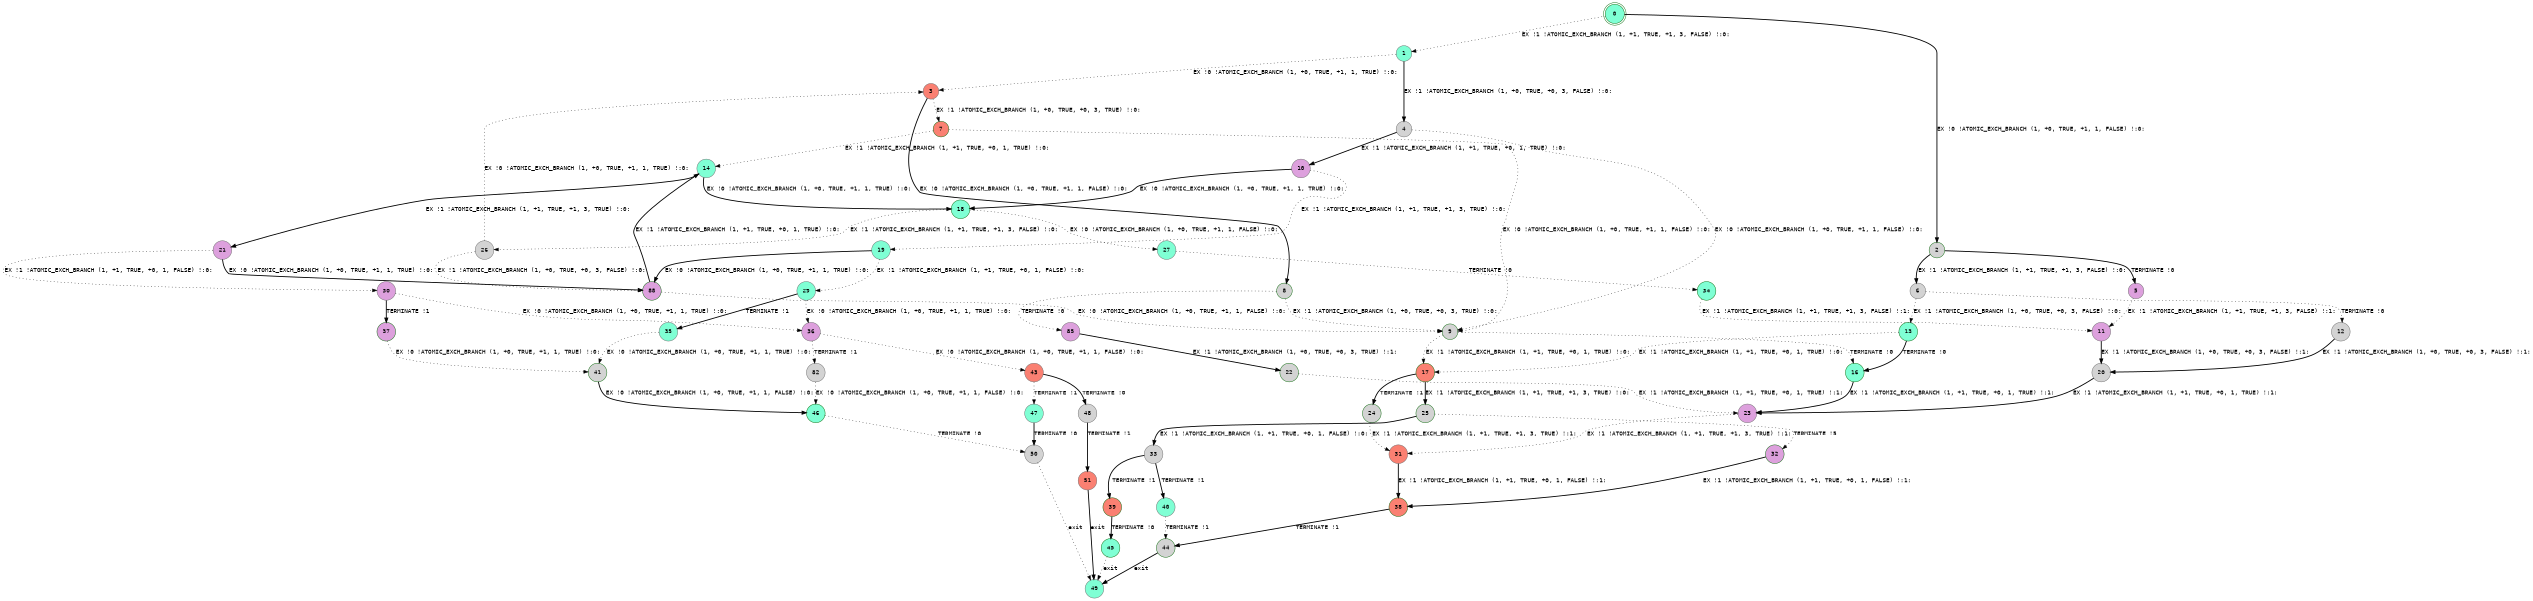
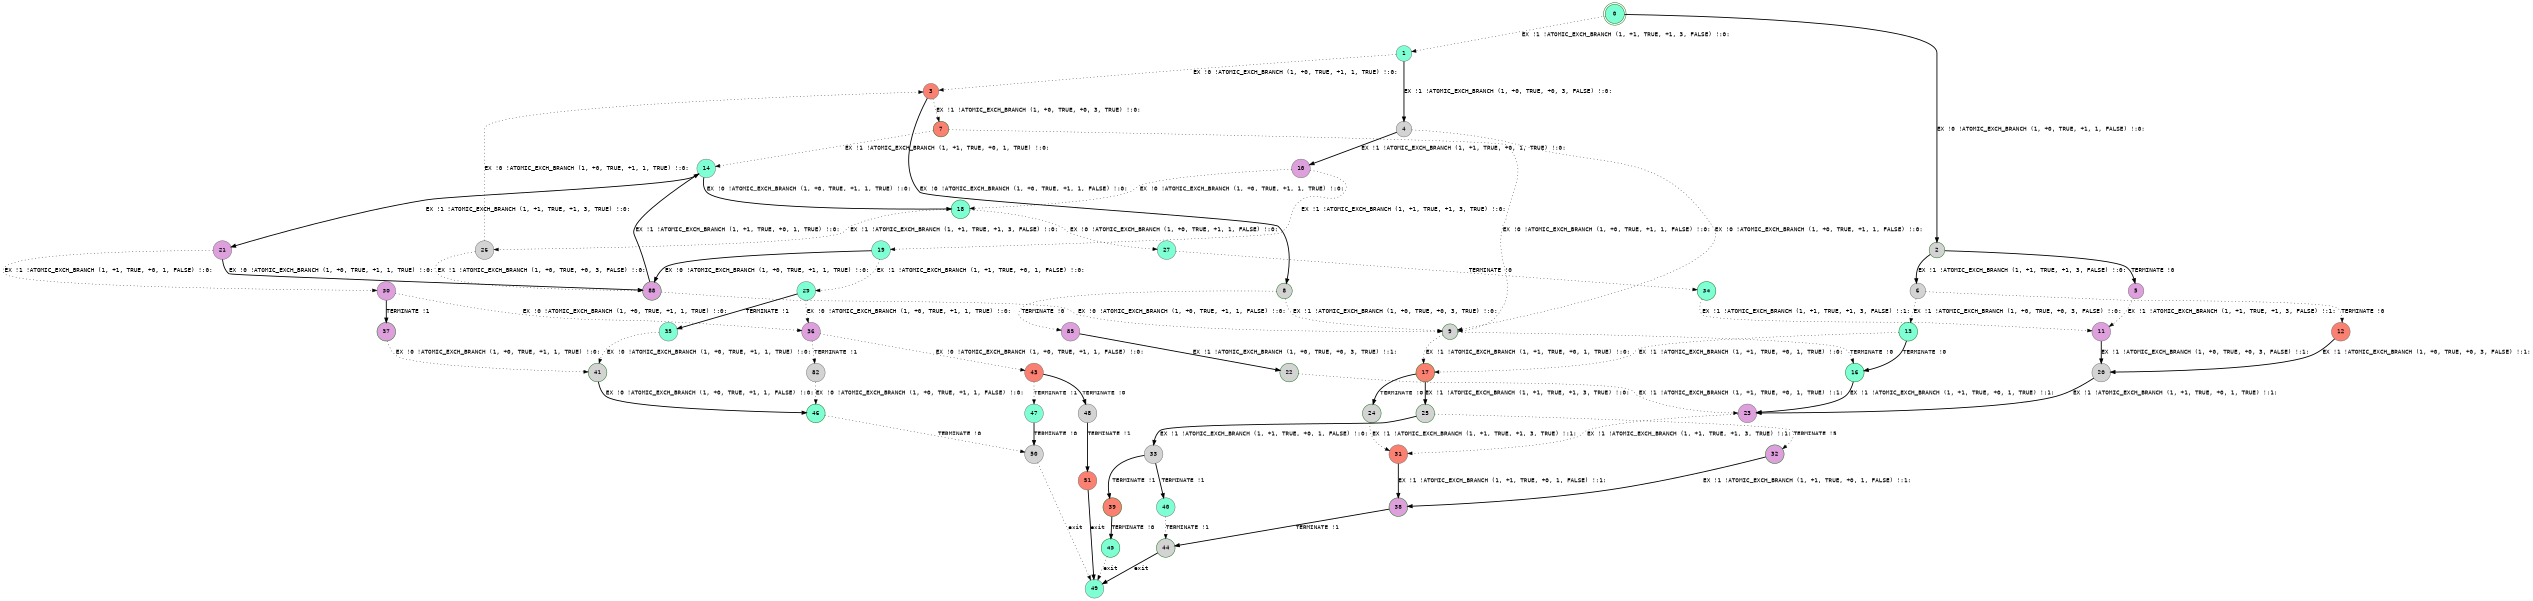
edge "10" -> "18": style bold -> dotted
node "12": fillcolor lightgrey -> salmon
edge "17" -> "24": label "TERMINATE !1" -> "TERMINATE !0"
node "38": fillcolor salmon -> plum
